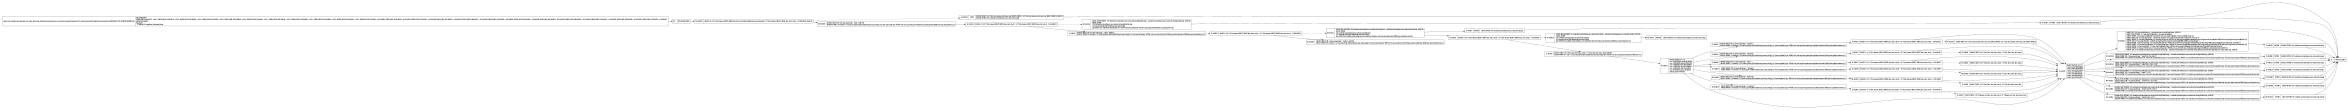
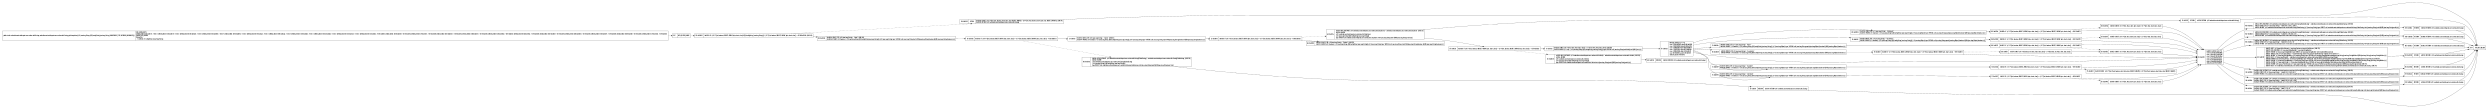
edge "90: 0x0071" -> "91: 0x0072": now "90: 0x0071" -> "81: 0x0053"
